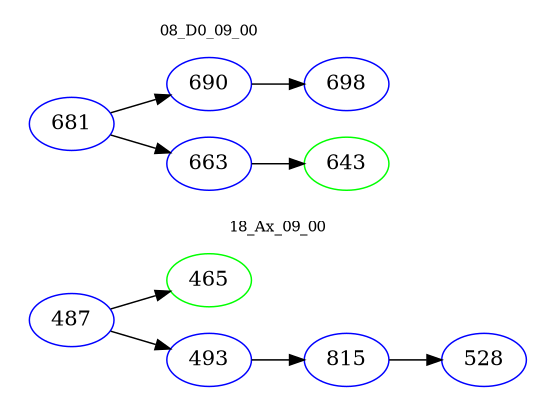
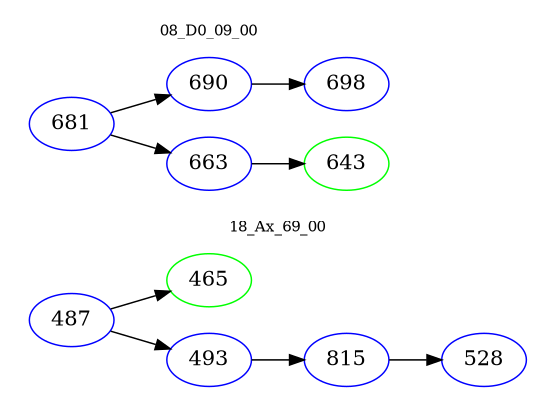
cluster "18_Ax_09_00": label "18_Ax_09_00" -> "18_Ax_69_00"
